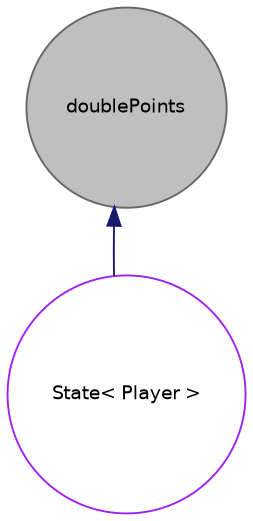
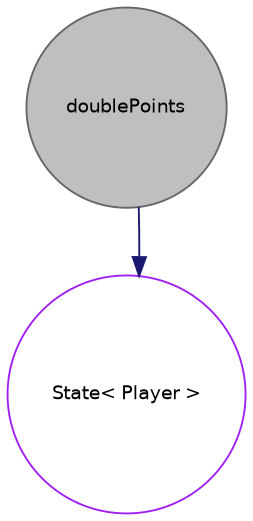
edge "State< Player >" -> "doublePoints": reversed
